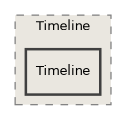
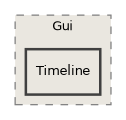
cluster "Timeline": label "Timeline" -> "Gui"
